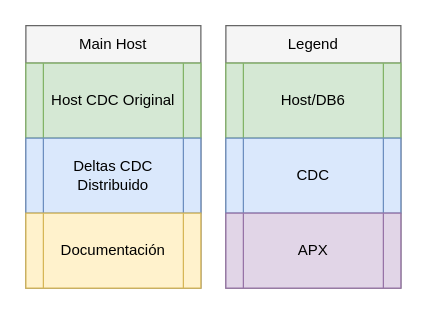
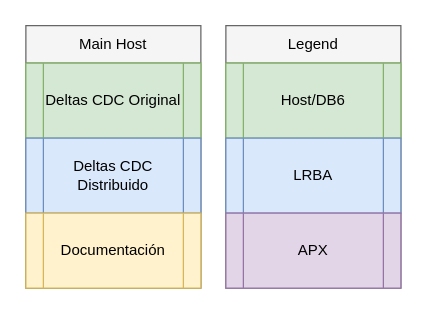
node "Host CDC Original": label "Host CDC Original" -> "Deltas CDC Original"
node "CDC": label "CDC" -> "LRBA"
